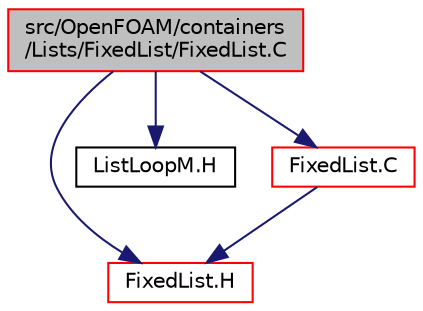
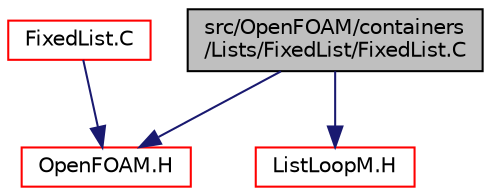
node "src/OpenFOAM/containers /Lists/FixedList/FixedList.C": color red -> black
edge "src/OpenFOAM/containers /Lists/FixedList/FixedList.C" -> "FixedList.C": removed
node "ListLoopM.H": color black -> red
node "FixedList.H": label "FixedList.H" -> "OpenFOAM.H"
